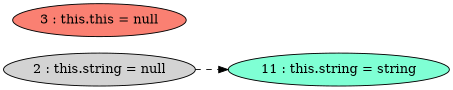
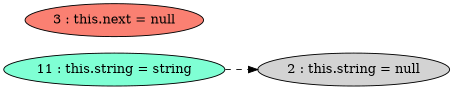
node "3 : this.this = null": label "3 : this.this = null" -> "3 : this.next = null"
edge "2 : this.string = null" -> "11 : this.string = string": reversed
